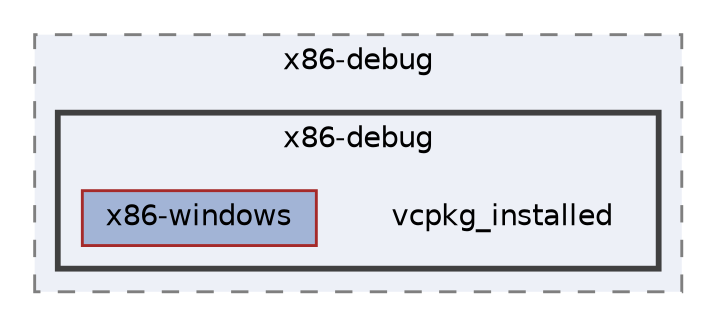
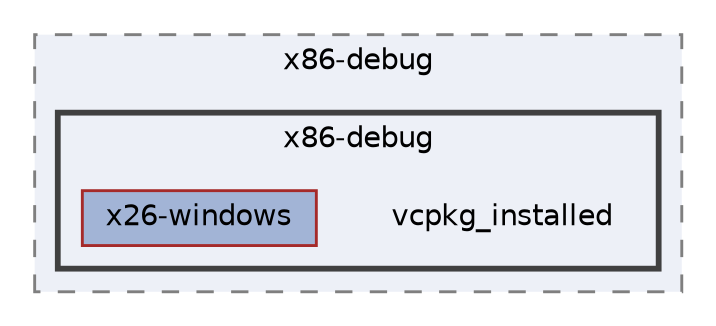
node "x86-windows": label "x86-windows" -> "x26-windows"
